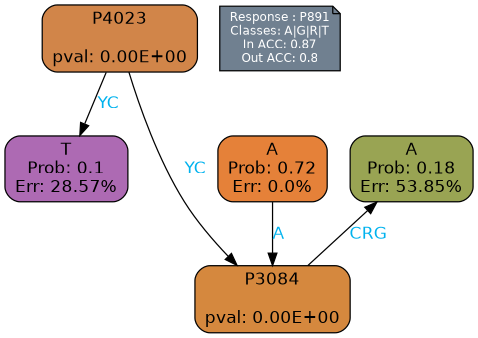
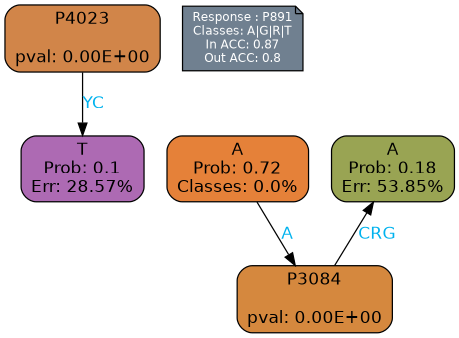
node "A Prob: 0.72 Err: 0.0%": label "A Prob: 0.72 Err: 0.0%" -> "A Prob: 0.72 Classes: 0.0%"
edge "P4023 pval: 0.00E+00" -> "P3084 pval: 0.00E+00": removed, label "YC"
